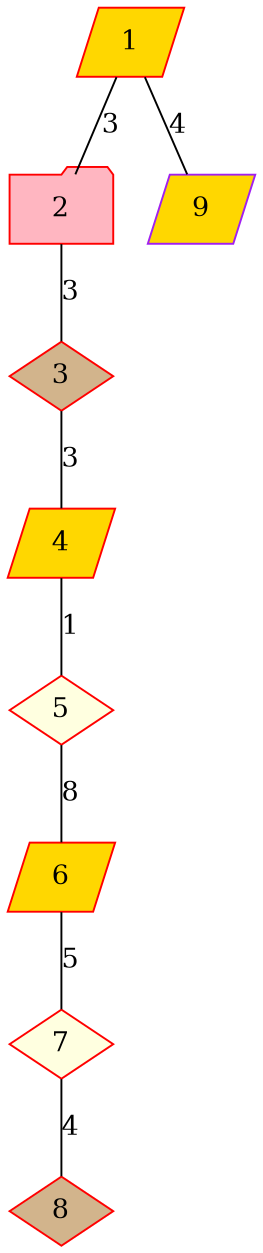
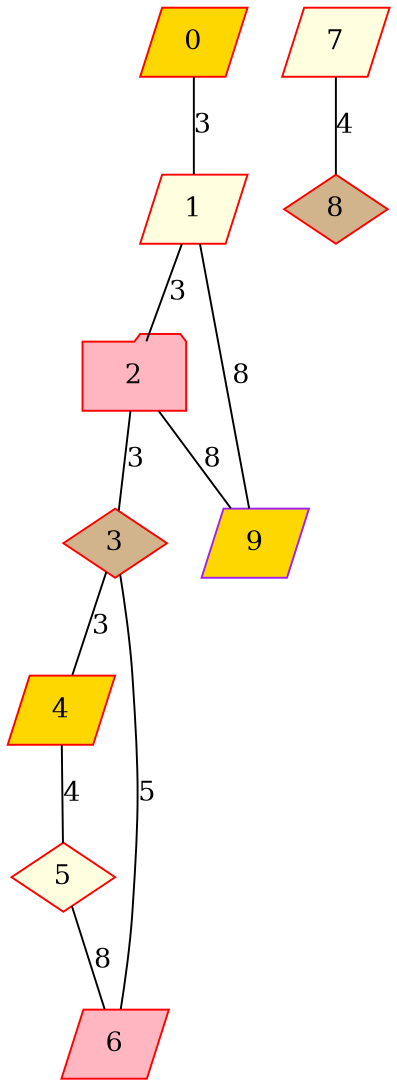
node "1": fillcolor gold -> lightyellow
node "0": added
edge "1" -- "9": label "4" -> "8"
edge "2" -- "9": added, label "8"
edge "4" -- "5": label "1" -> "4"
node "6": fillcolor gold -> lightpink
edge "6" -- "7": now "6" -- "3"
node "7": shape diamond -> parallelogram
